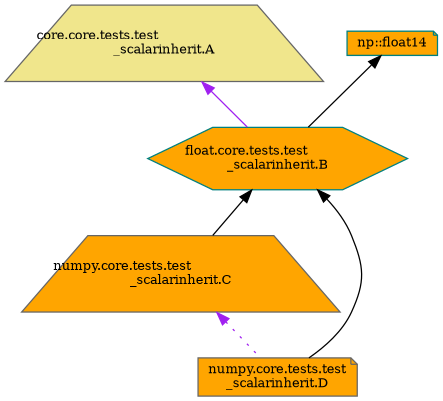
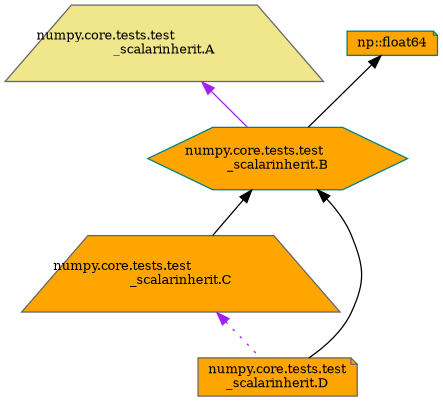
node "core.core.tests.test _scalarinherit.A": label "core.core.tests.test _scalarinherit.A" -> "numpy.core.tests.test _scalarinherit.A"
node "np::float14": label "np::float14" -> "np::float64"
node "float.core.tests.test _scalarinherit.B": label "float.core.tests.test _scalarinherit.B" -> "numpy.core.tests.test _scalarinherit.B"
